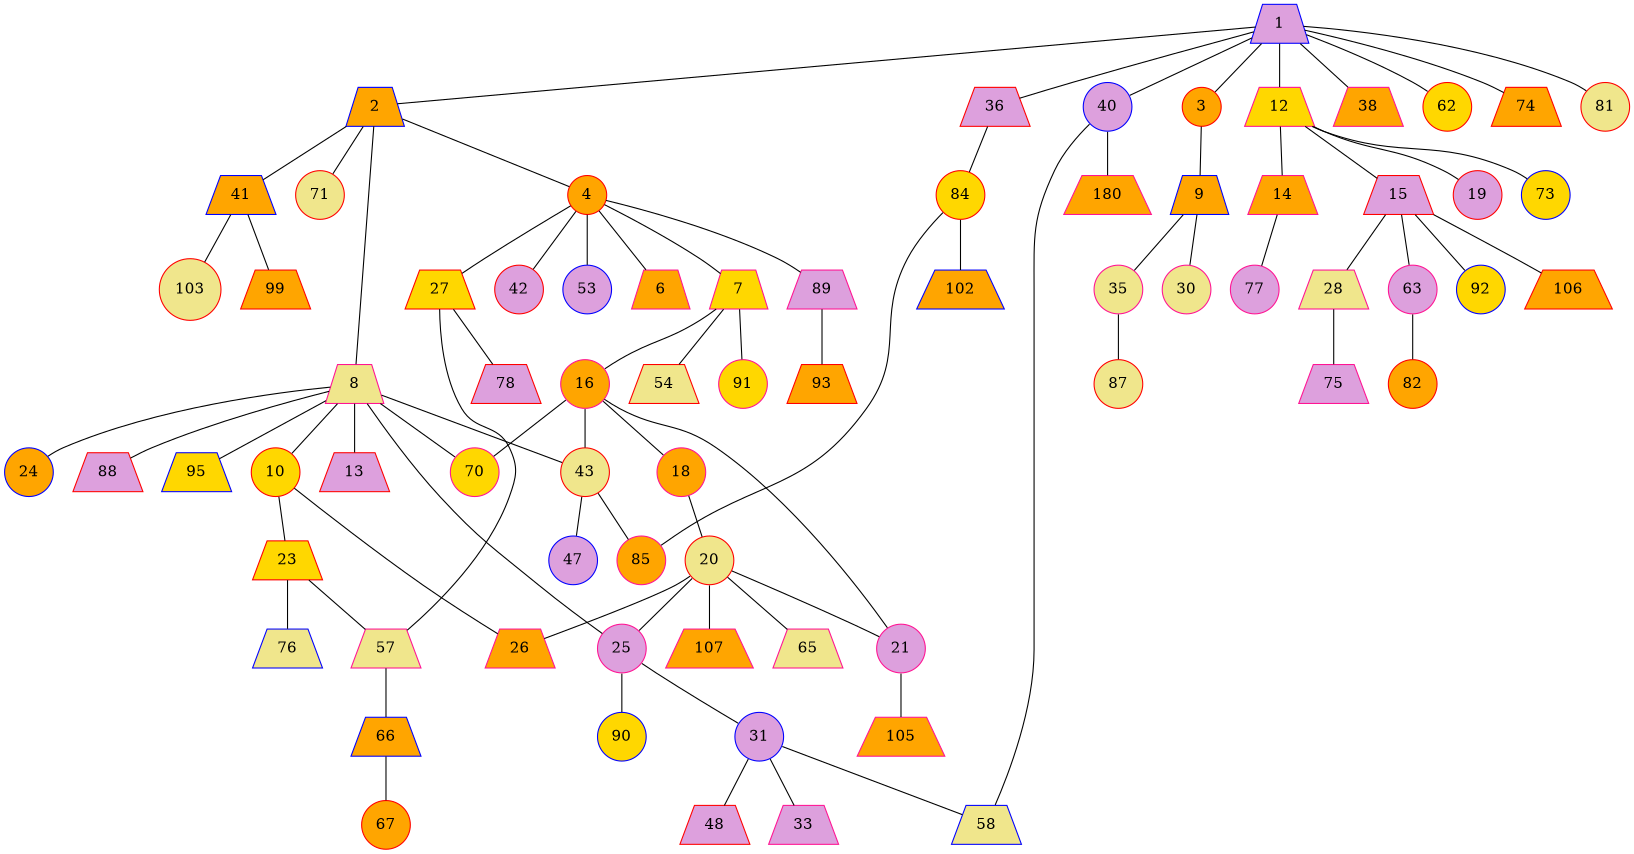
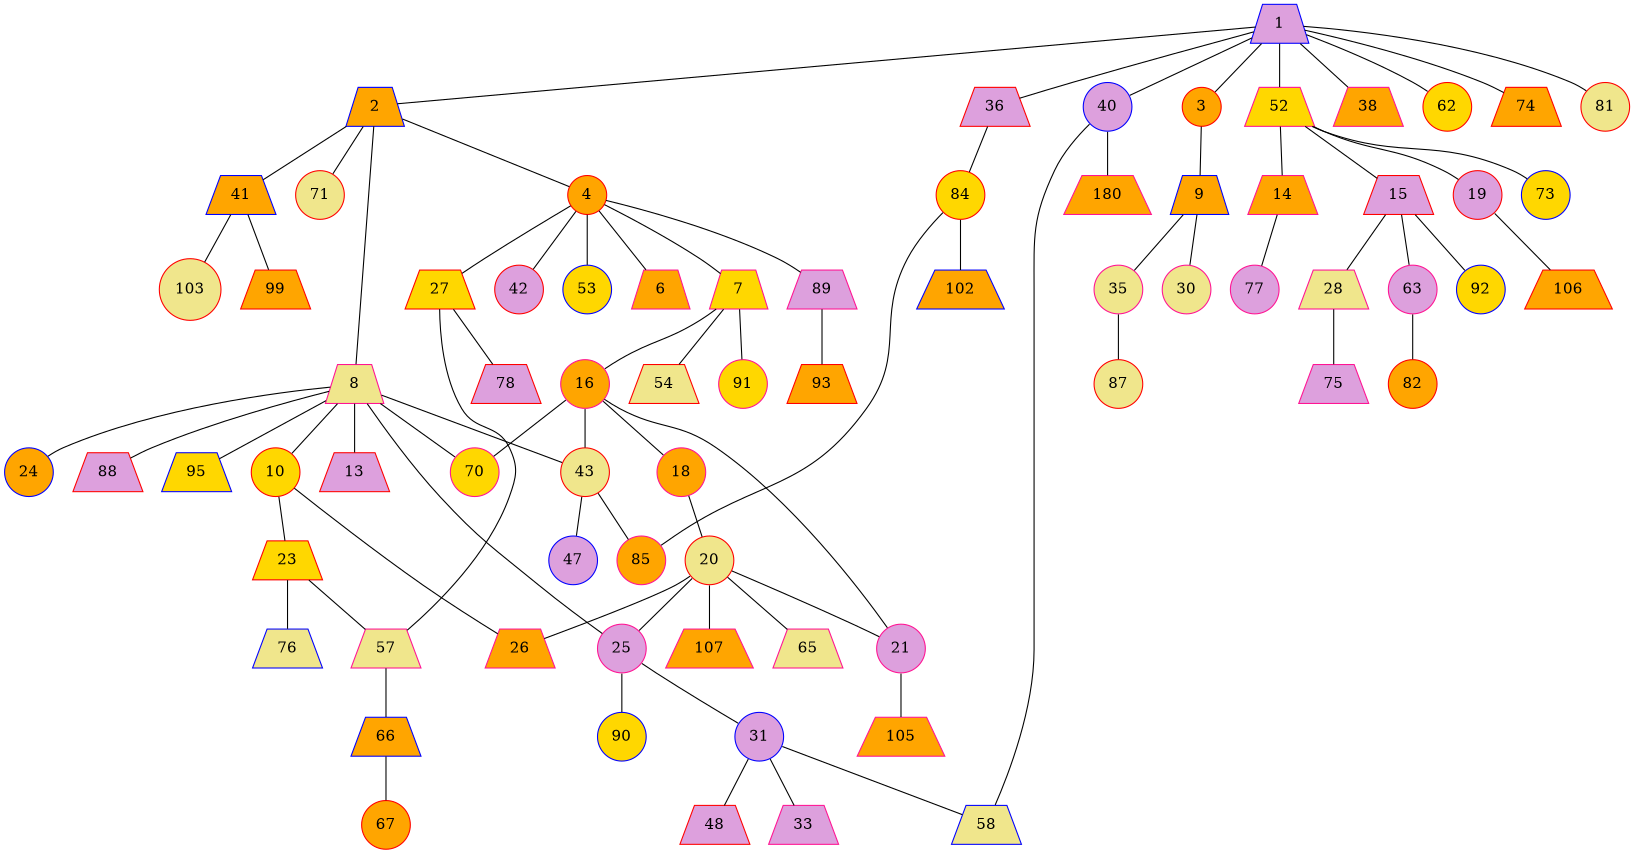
node "12": label "12" -> "52"
edge "15" -- "106": now "19" -- "106"
node "53": fillcolor plum -> gold
